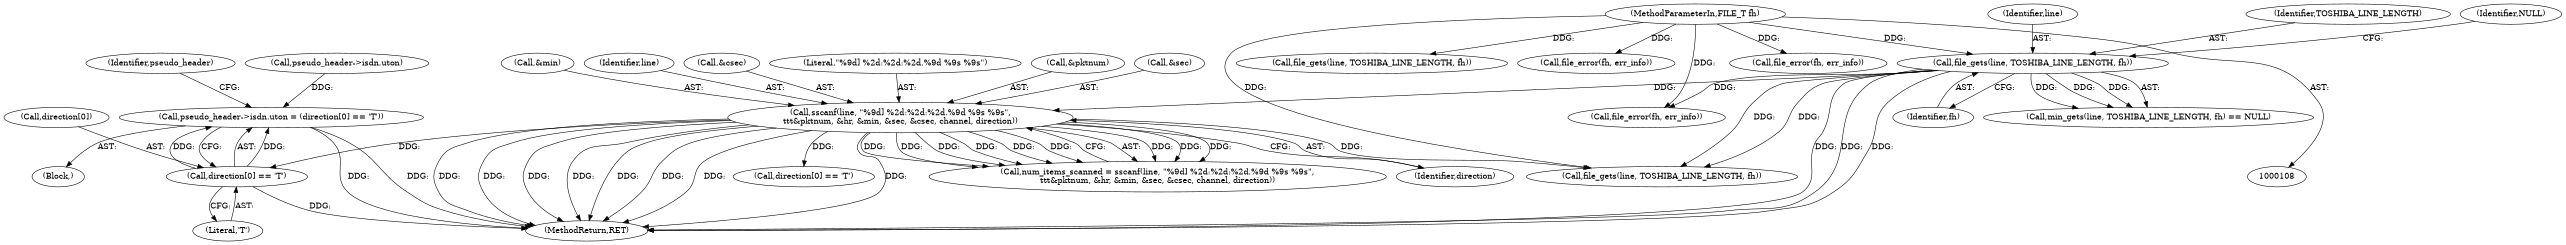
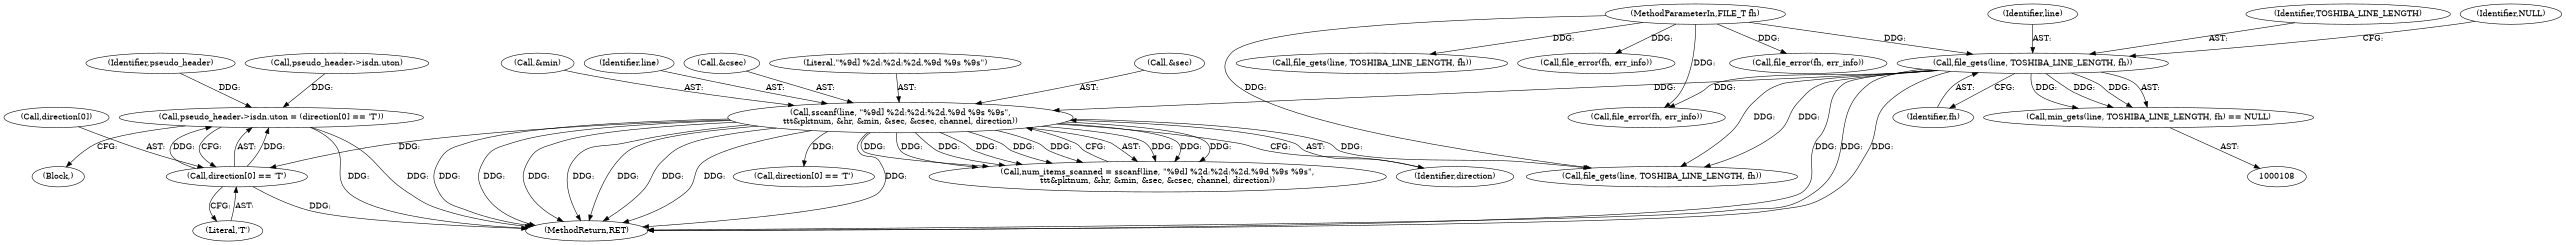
edge "(MethodParameterIn,FILE_T fh)" -> "1000108": now "(Call,min_gets(line, TOSHIBA_LINE_LENGTH, fh) == NULL)" -> "1000108"
node "(Call,&pktnum)": removed
edge "(Identifier,pseudo_header)" -> "(Call,pseudo_header->isdn.uton = (direction[0] == 'T'))": label "CFG: " -> "DDG: "
edge "(Call,pseudo_header->isdn.uton = (direction[0] == 'T'))" -> "(Block,)": label "AST: " -> "CFG: "
